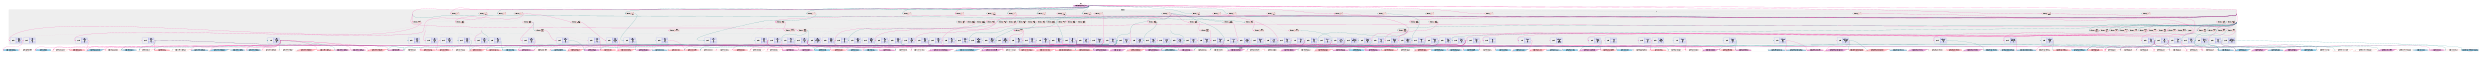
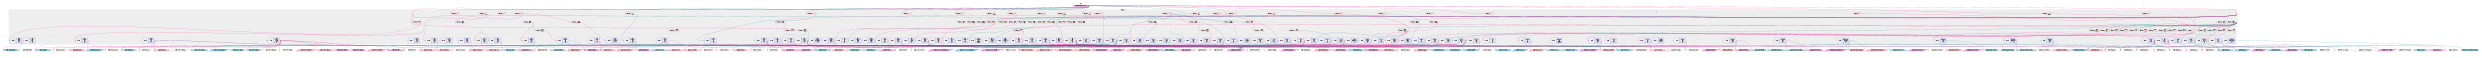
node "portage://media-libs/freetype-9999": added
